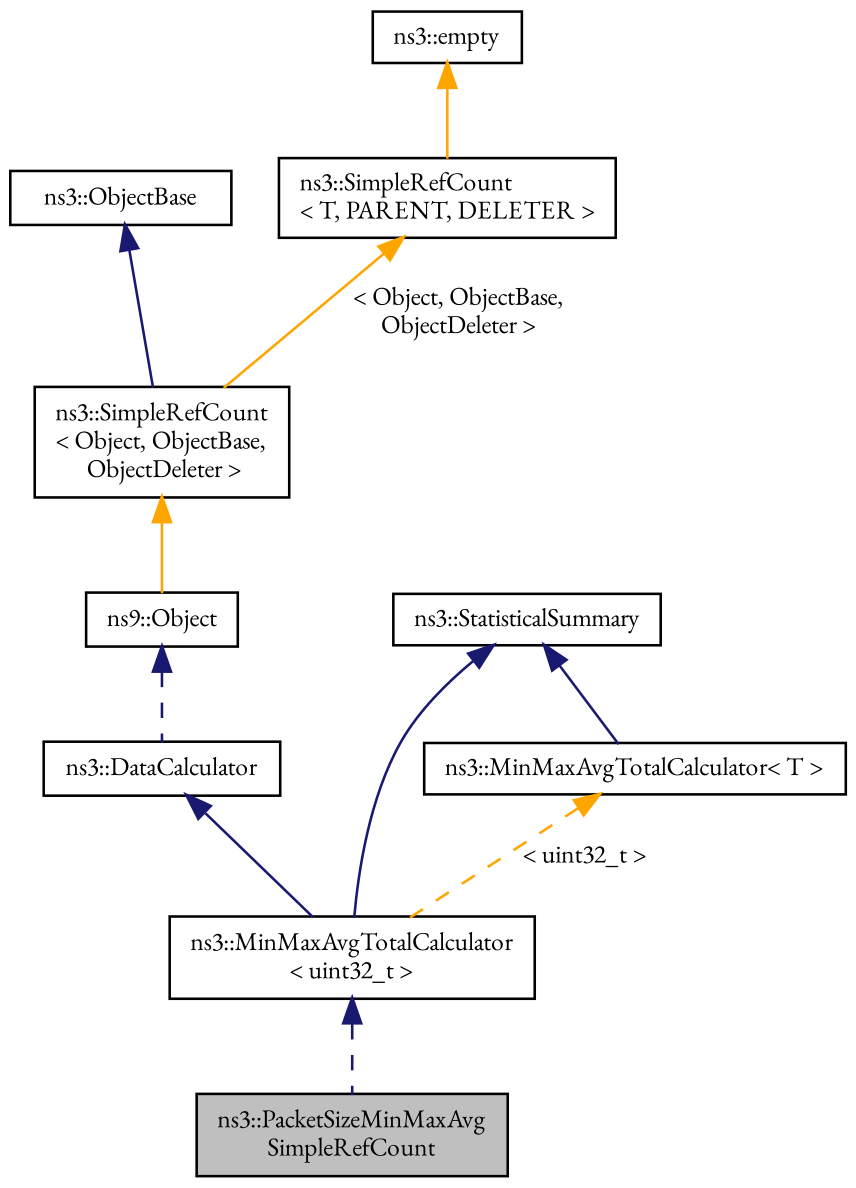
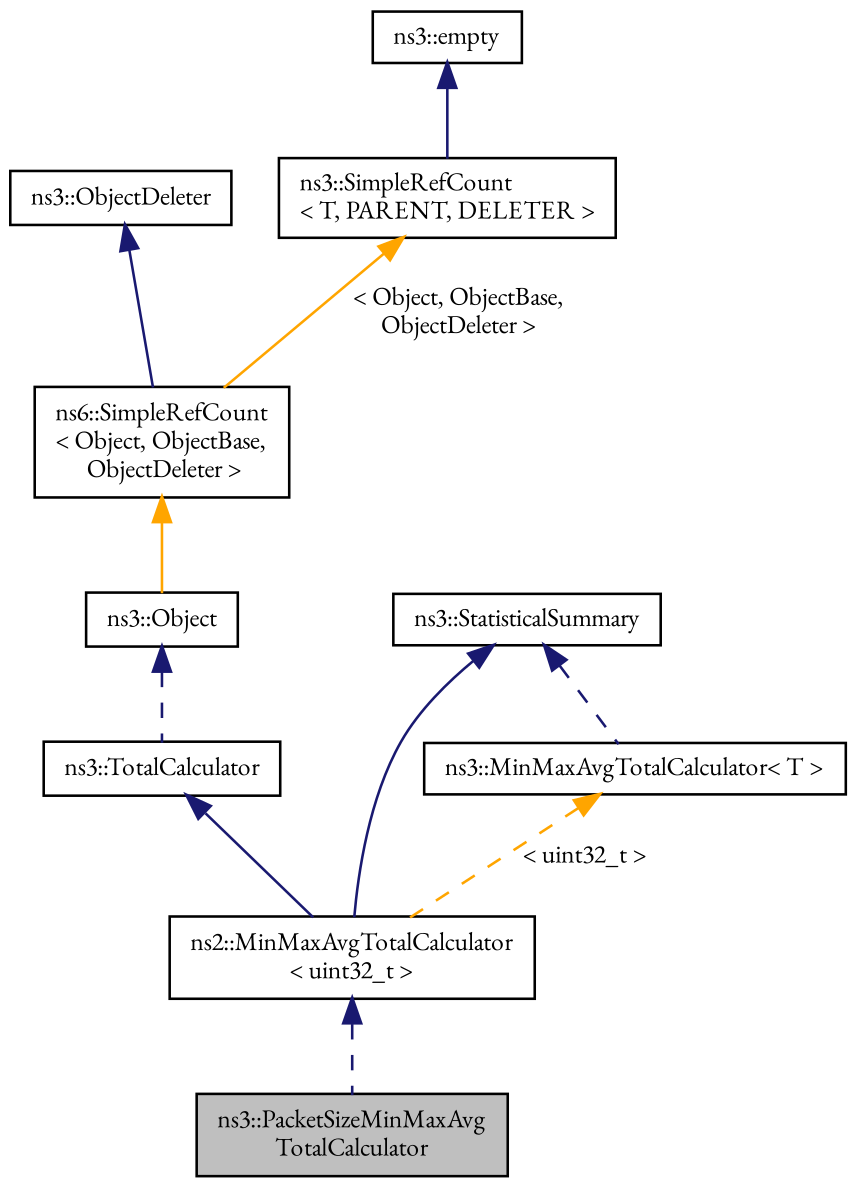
edge "ns3::SimpleRefCount < T, PARENT, DELETER >" -> "ns3::empty": color orange -> midnightblue
node "ns3::ObjectBase": label "ns3::ObjectBase" -> "ns3::ObjectDeleter"
node "ns3::SimpleRefCount < Object, ObjectBase, ObjectDeleter >": label "ns3::SimpleRefCount < Object, ObjectBase, ObjectDeleter >" -> "ns6::SimpleRefCount < Object, ObjectBase, ObjectDeleter >"
node "ns9::Object": label "ns9::Object" -> "ns3::Object"
edge "ns3::MinMaxAvgTotalCalculator< T >" -> "ns3::StatisticalSummary": style solid -> dashed
node "ns3::DataCalculator": label "ns3::DataCalculator" -> "ns3::TotalCalculator"
node "ns3::MinMaxAvgTotalCalculator < uint32_t >": label "ns3::MinMaxAvgTotalCalculator < uint32_t >" -> "ns2::MinMaxAvgTotalCalculator < uint32_t >"
node "ns3::PacketSizeMinMaxAvg SimpleRefCount": label "ns3::PacketSizeMinMaxAvg SimpleRefCount" -> "ns3::PacketSizeMinMaxAvg TotalCalculator"
